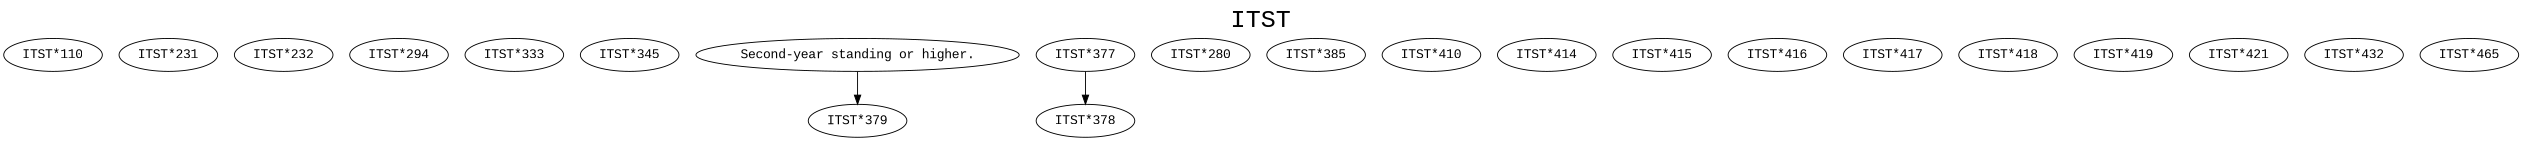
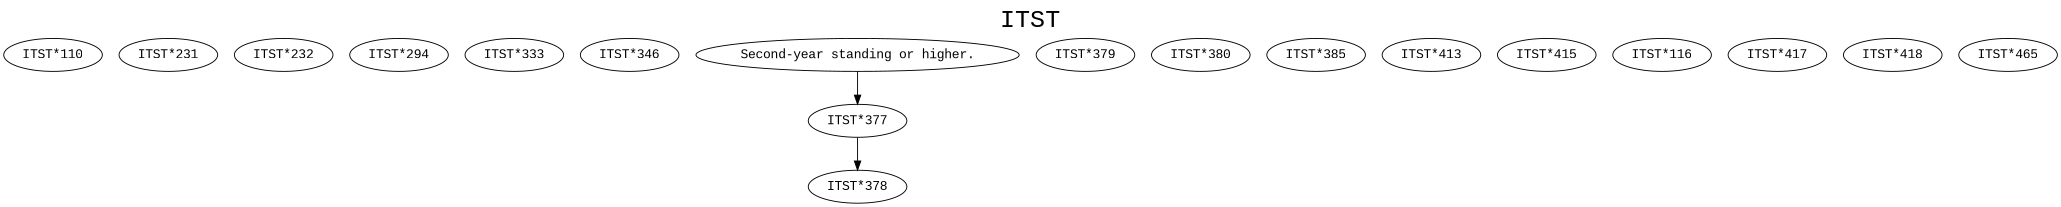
node "ITST*345": label "ITST*345" -> "ITST*346"
node "ITST*280": label "ITST*280" -> "ITST*380"
node "ITST*410": label "ITST*410" -> "ITST*413"
node "ITST*414": removed
node "ITST*416": label "ITST*416" -> "ITST*116"
node "ITST*419": removed
node "ITST*421": removed
node "ITST*432": removed
edge "Second-year standing or higher." -> "ITST*379": now "Second-year standing or higher." -> "ITST*377"
